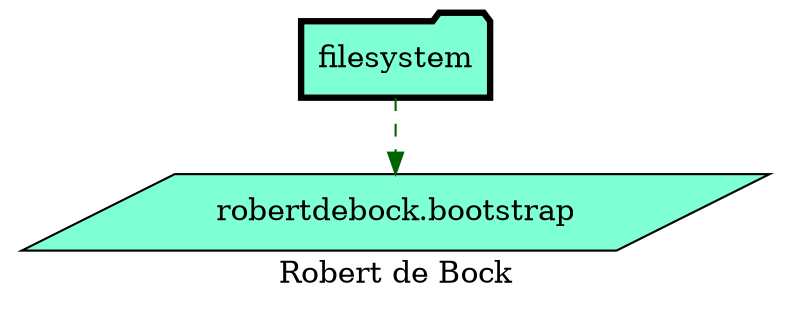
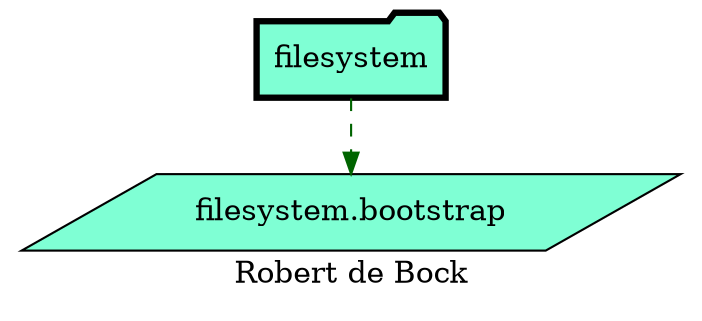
node "robertdebock.bootstrap": label "robertdebock.bootstrap" -> "filesystem.bootstrap"
